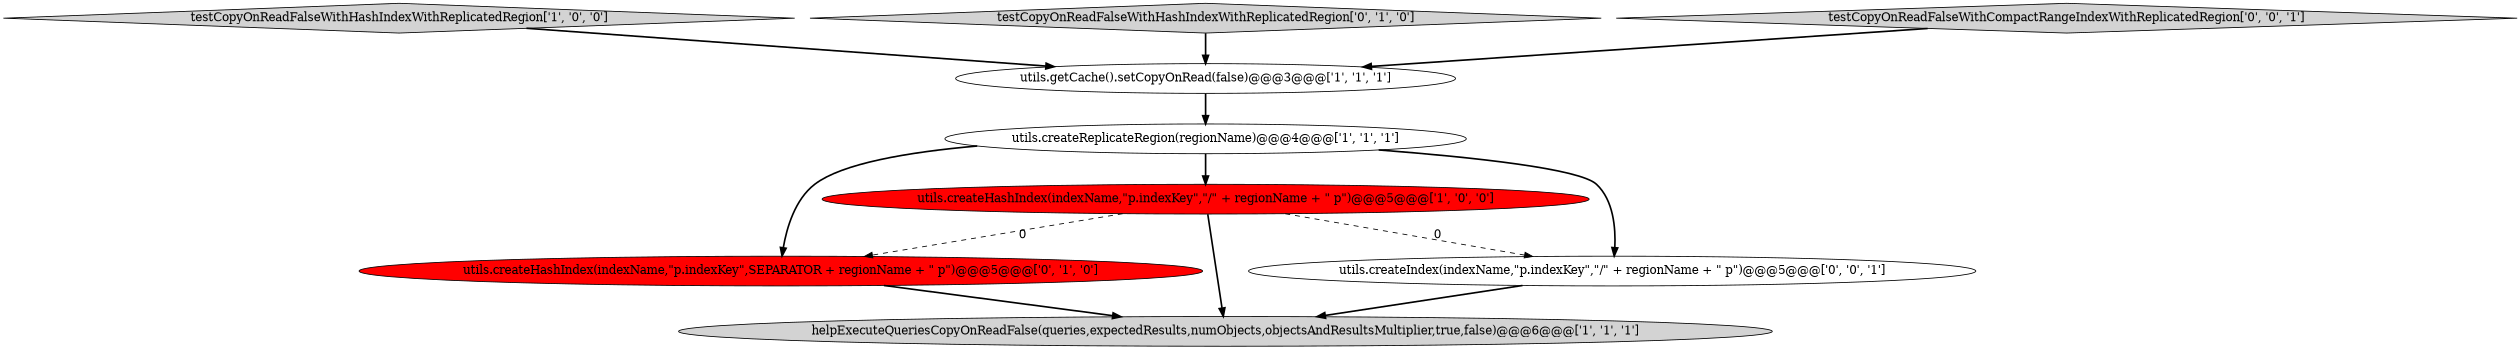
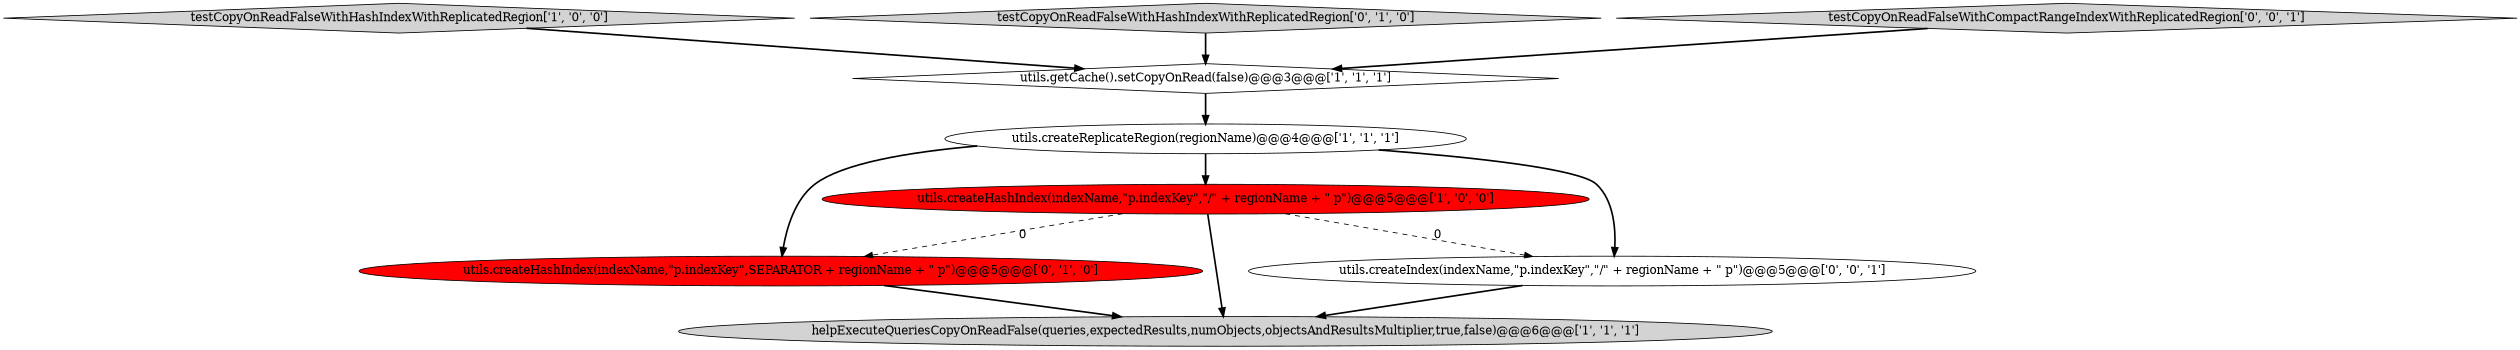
node "utils.getCache().setCopyOnRead(false)@@@3@@@['1', '1', '1']": shape ellipse -> diamond
